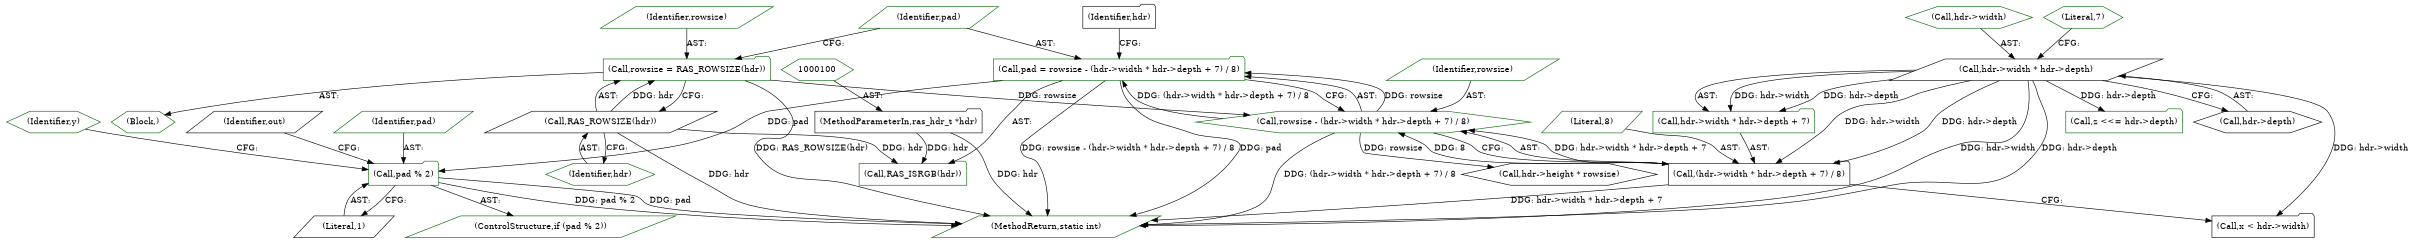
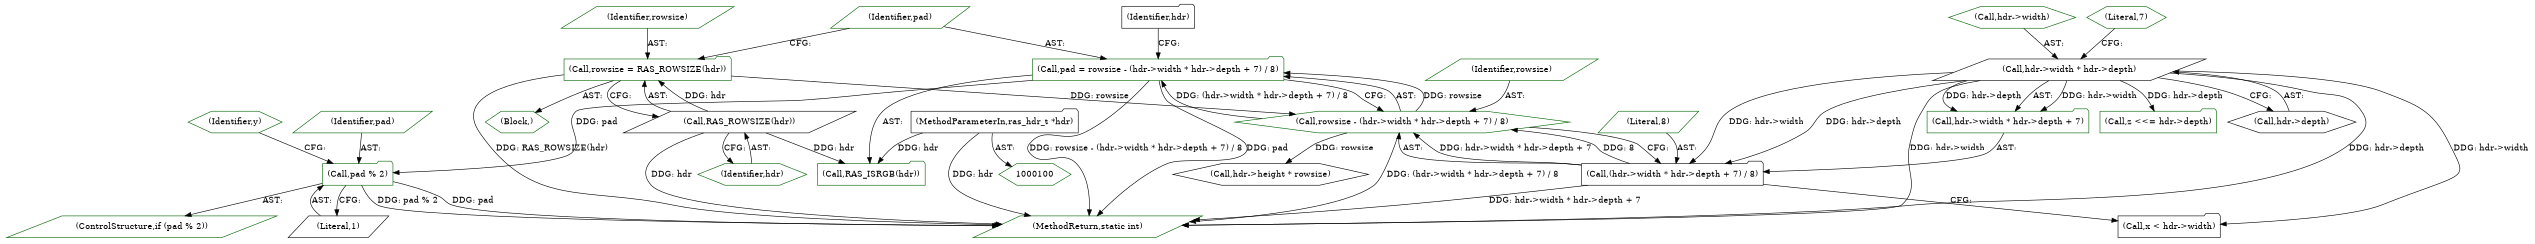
edge "1000100" -> "(MethodParameterIn,ras_hdr_t *hdr)": reversed
node "(Identifier,out)": removed
